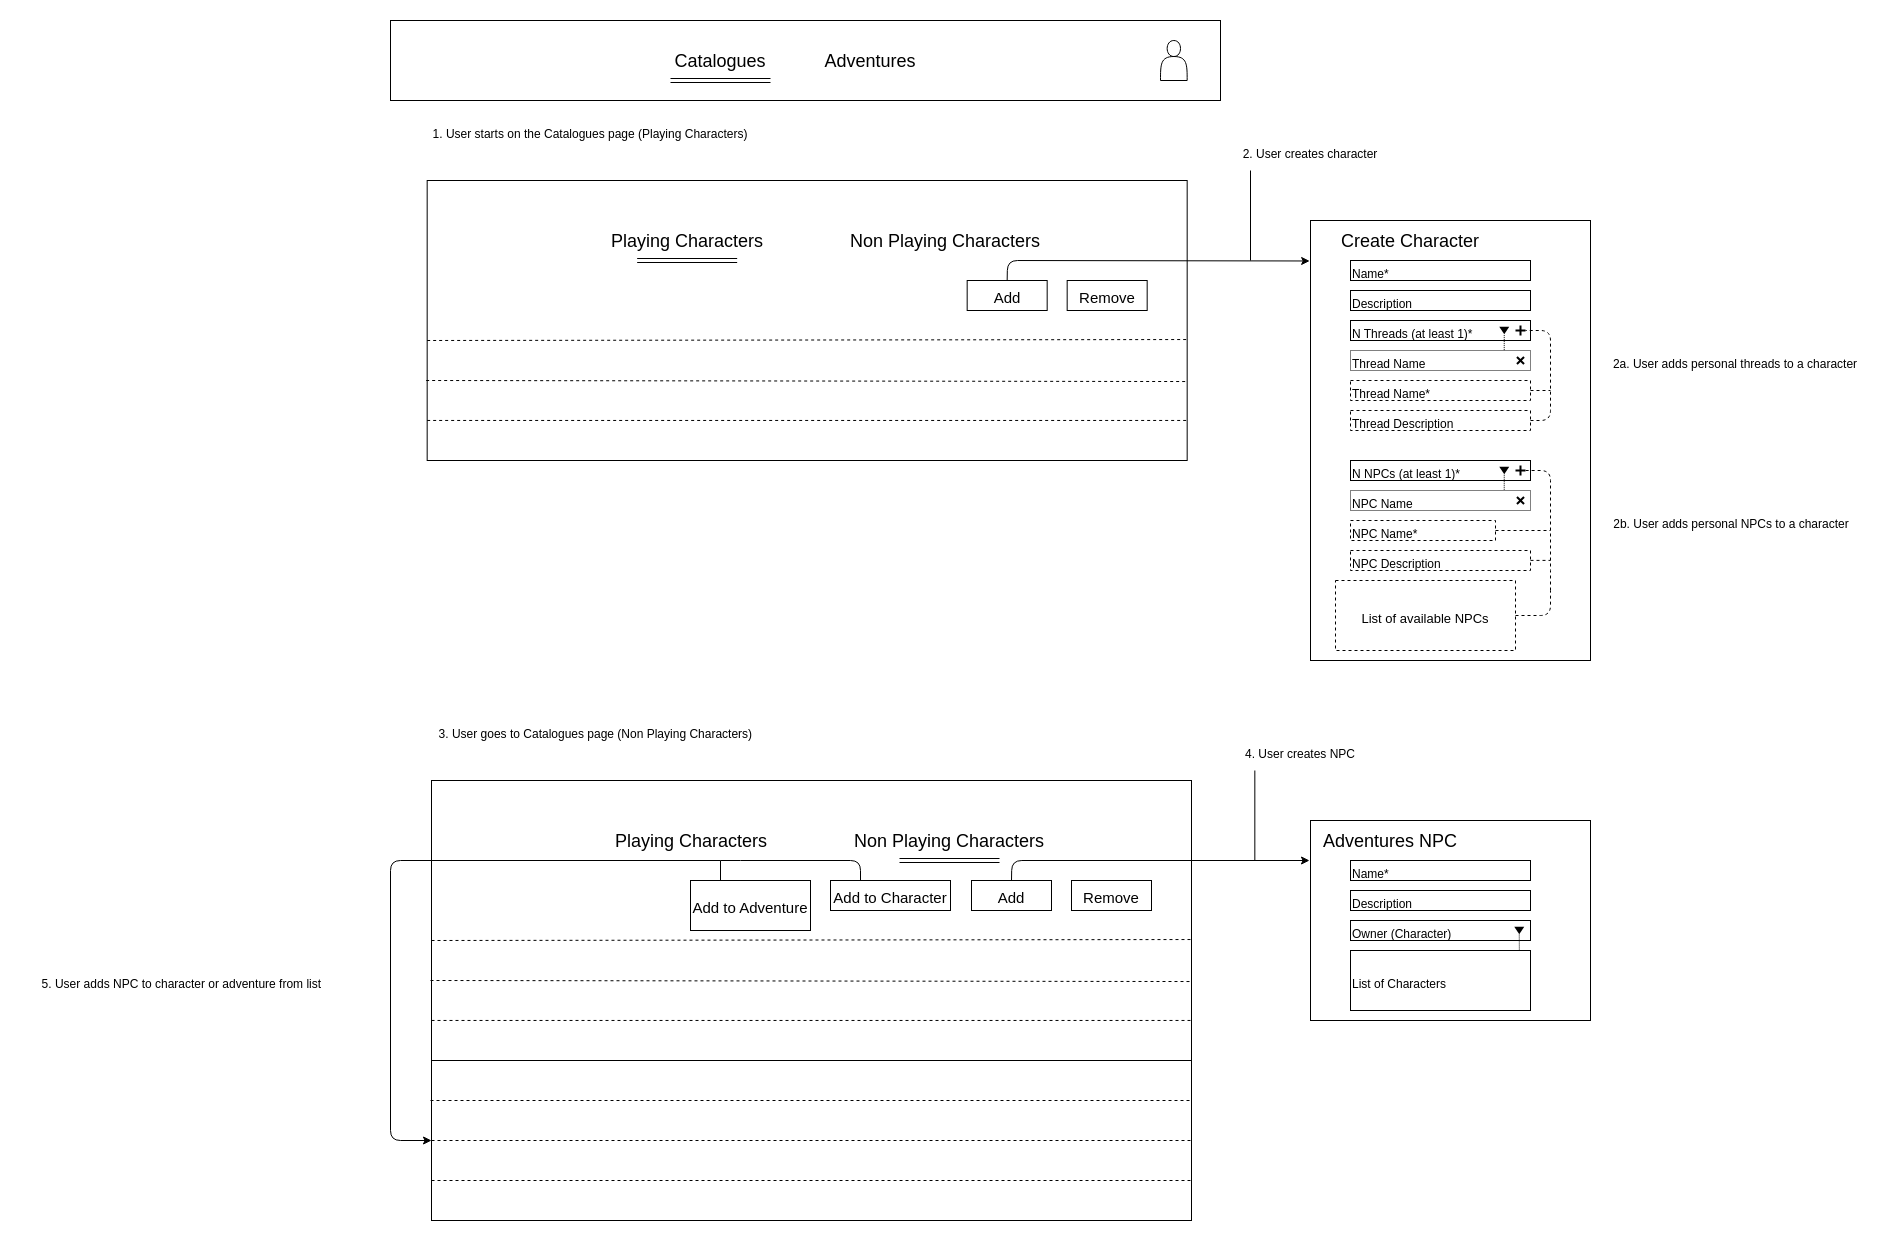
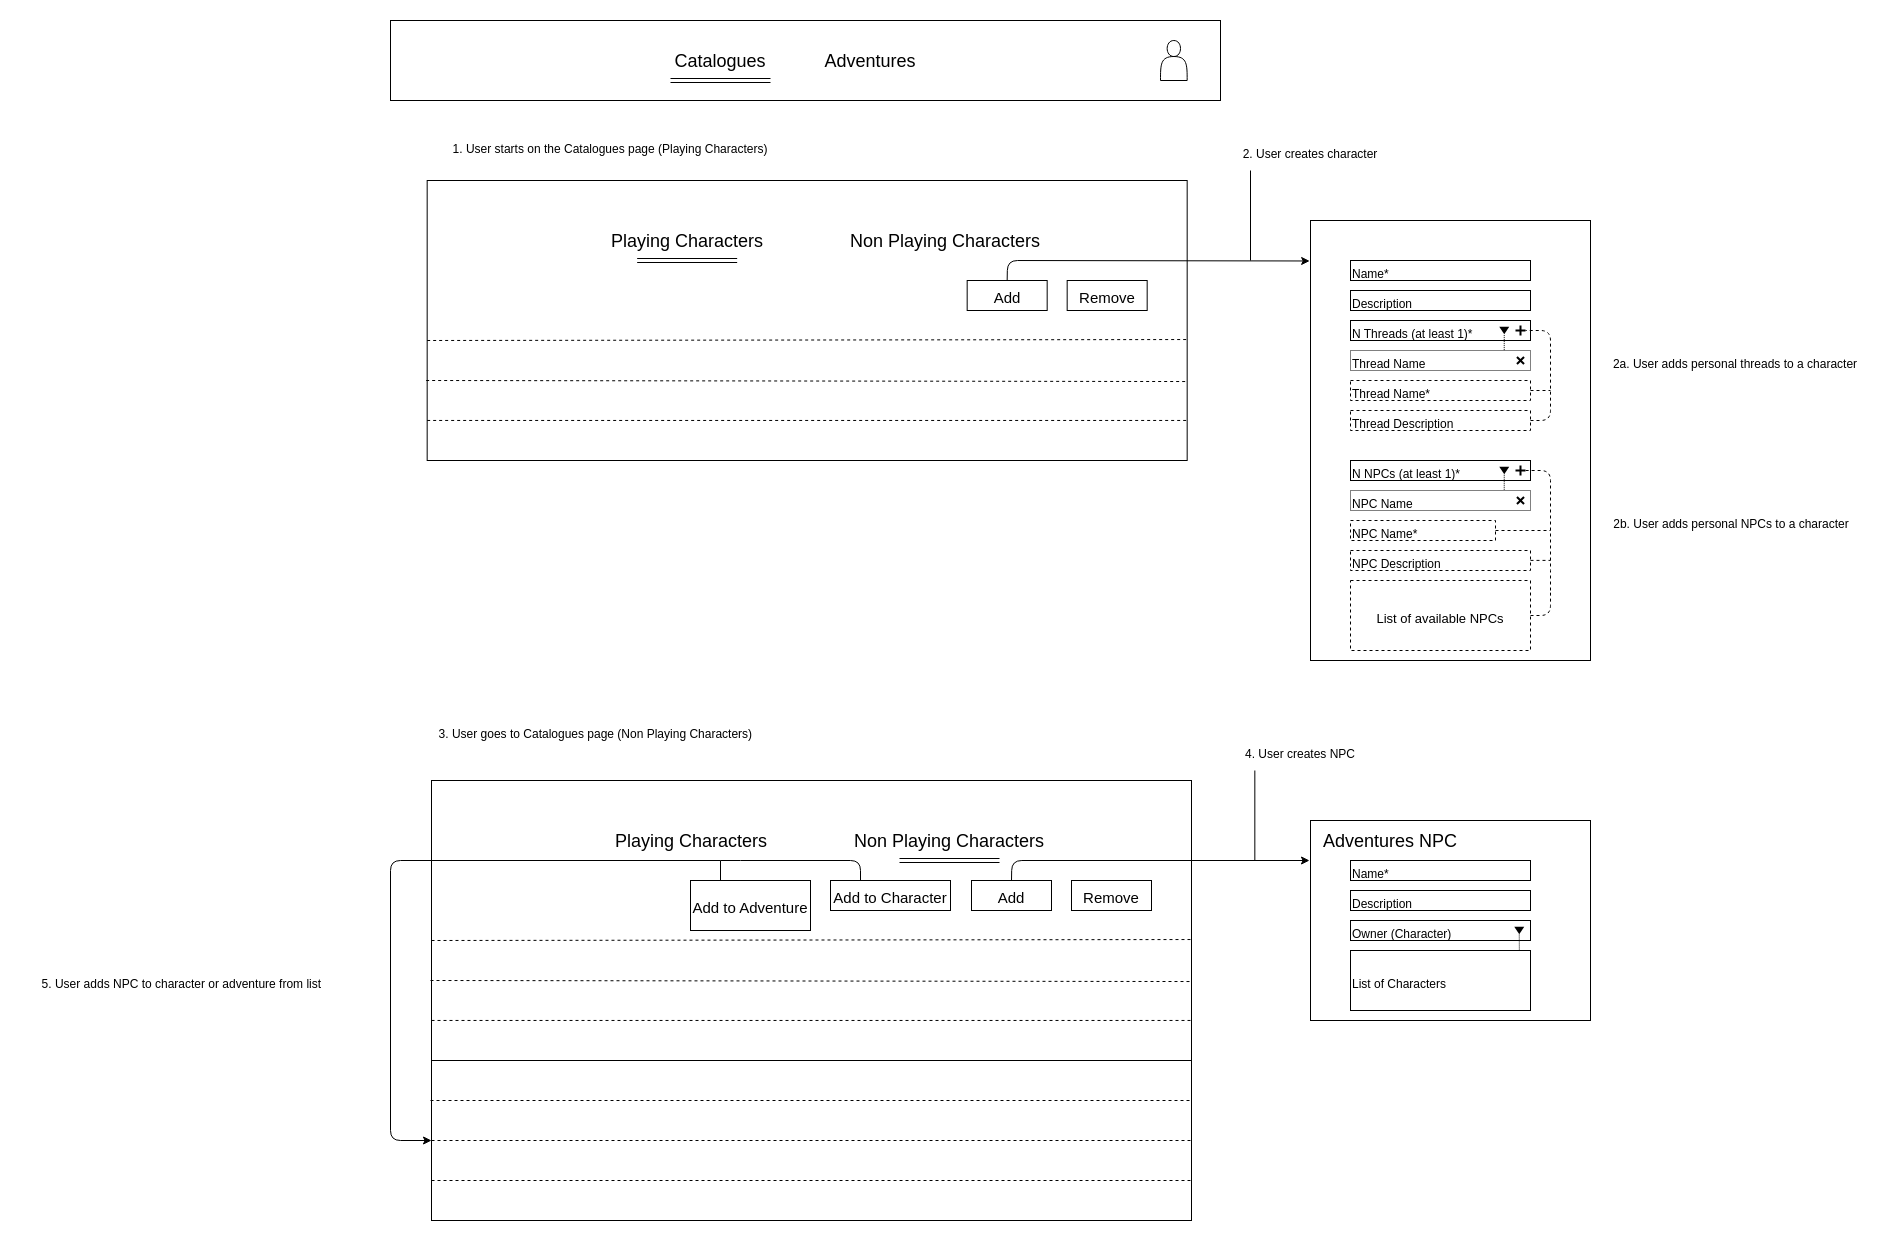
node "1. User starts on the Catalogues page (Playing Characters)": moved (591, 131) -> (611, 146)
node "Create Character": removed
node "List of available NPCs": moved (1426, 616) -> (1441, 616)
